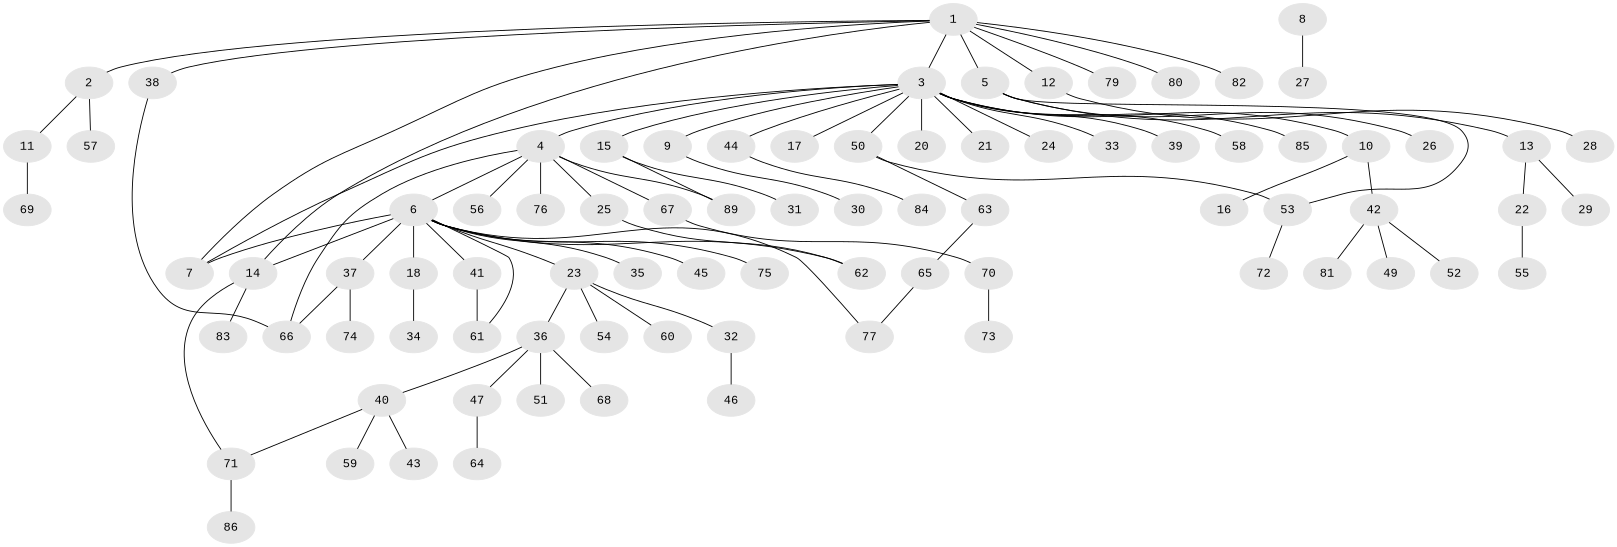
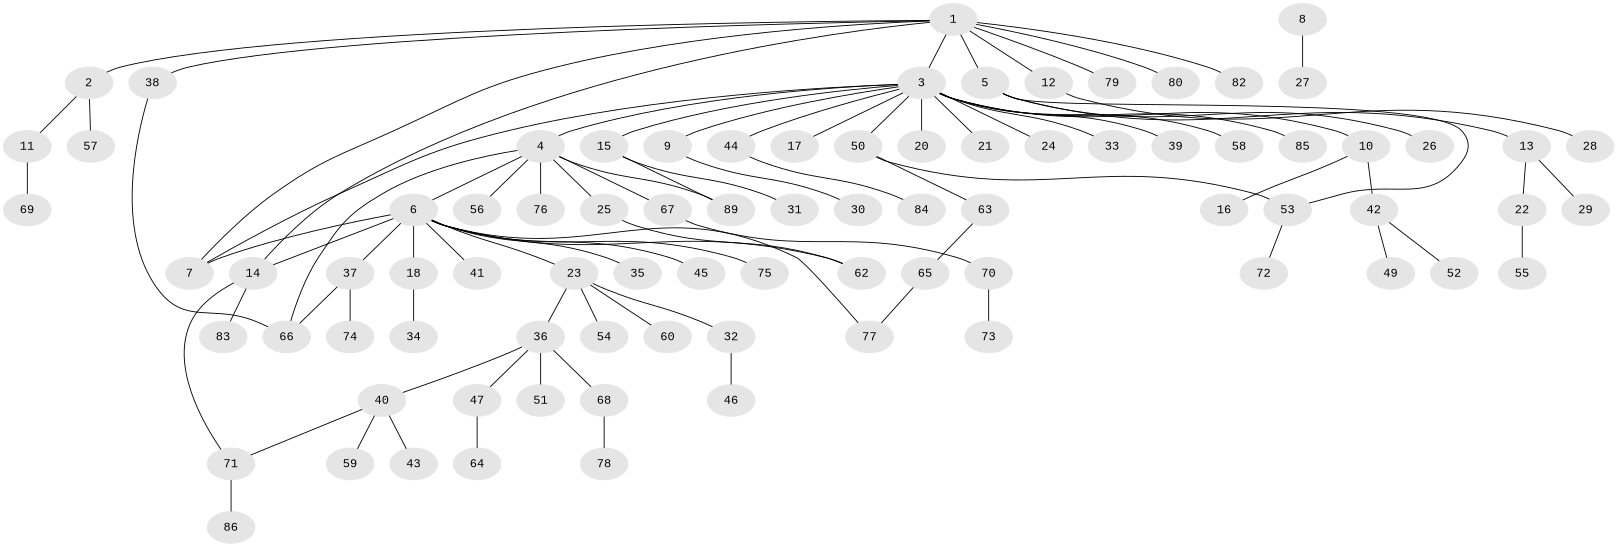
node "81": removed
node "61": removed
node "78": added
